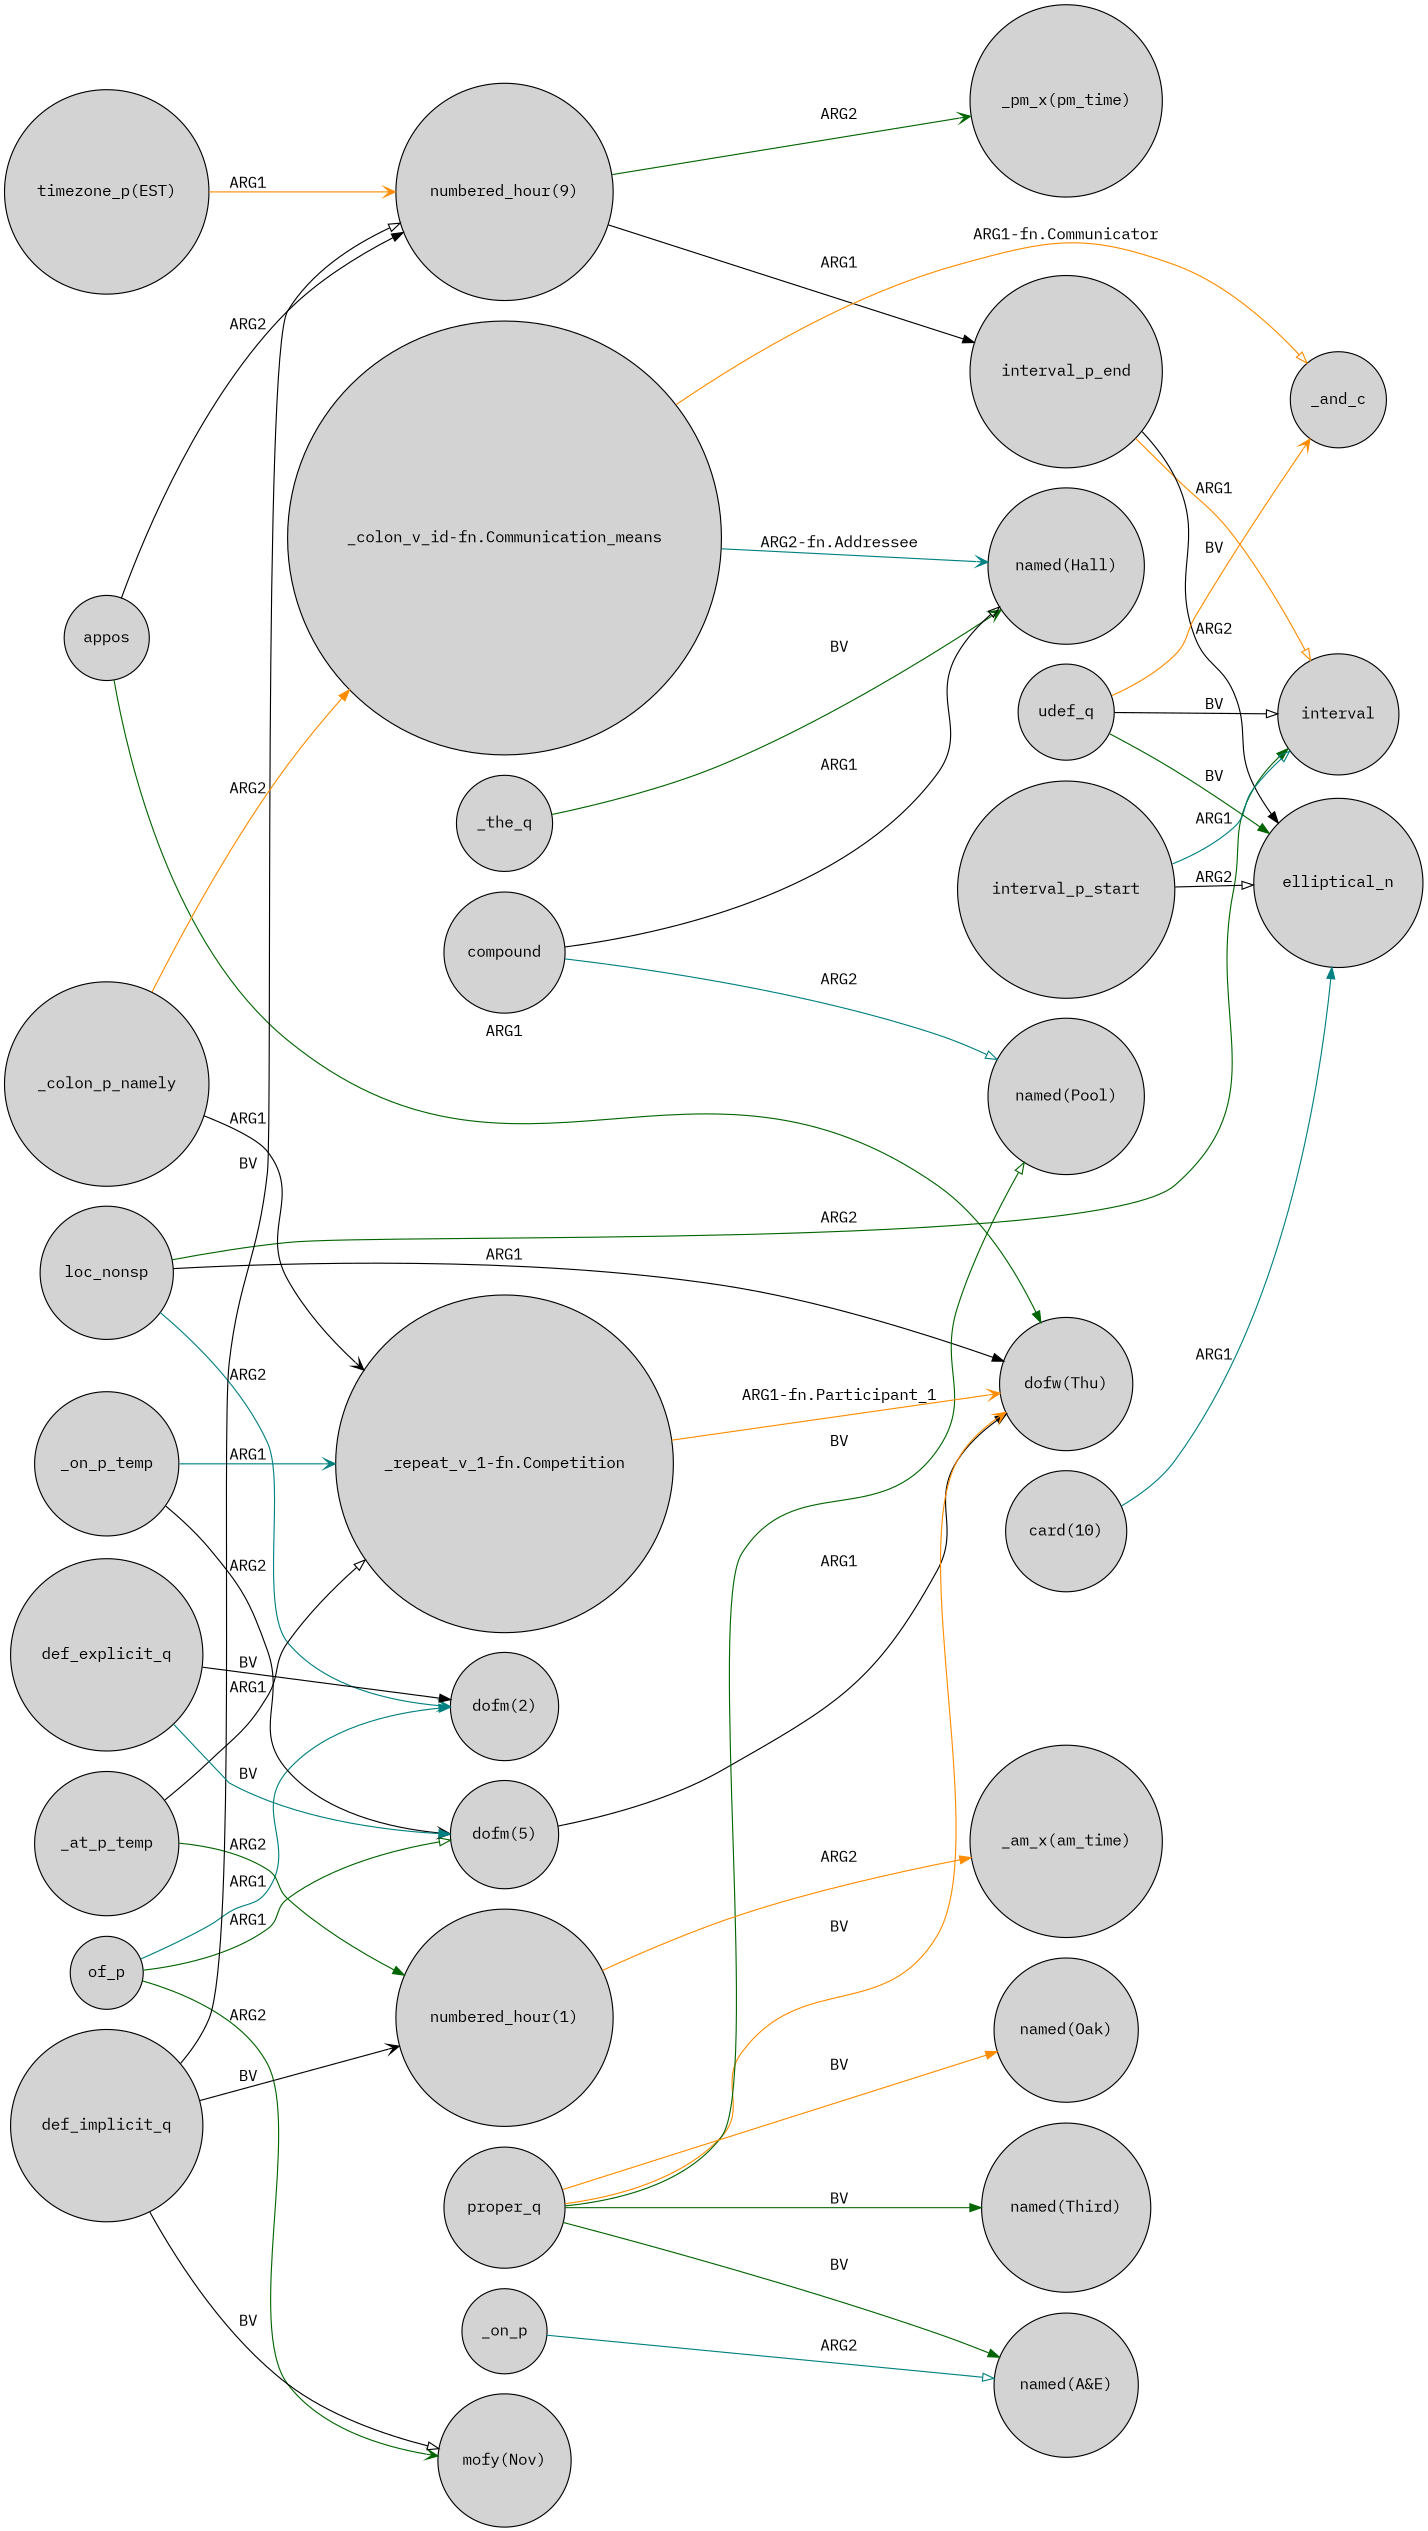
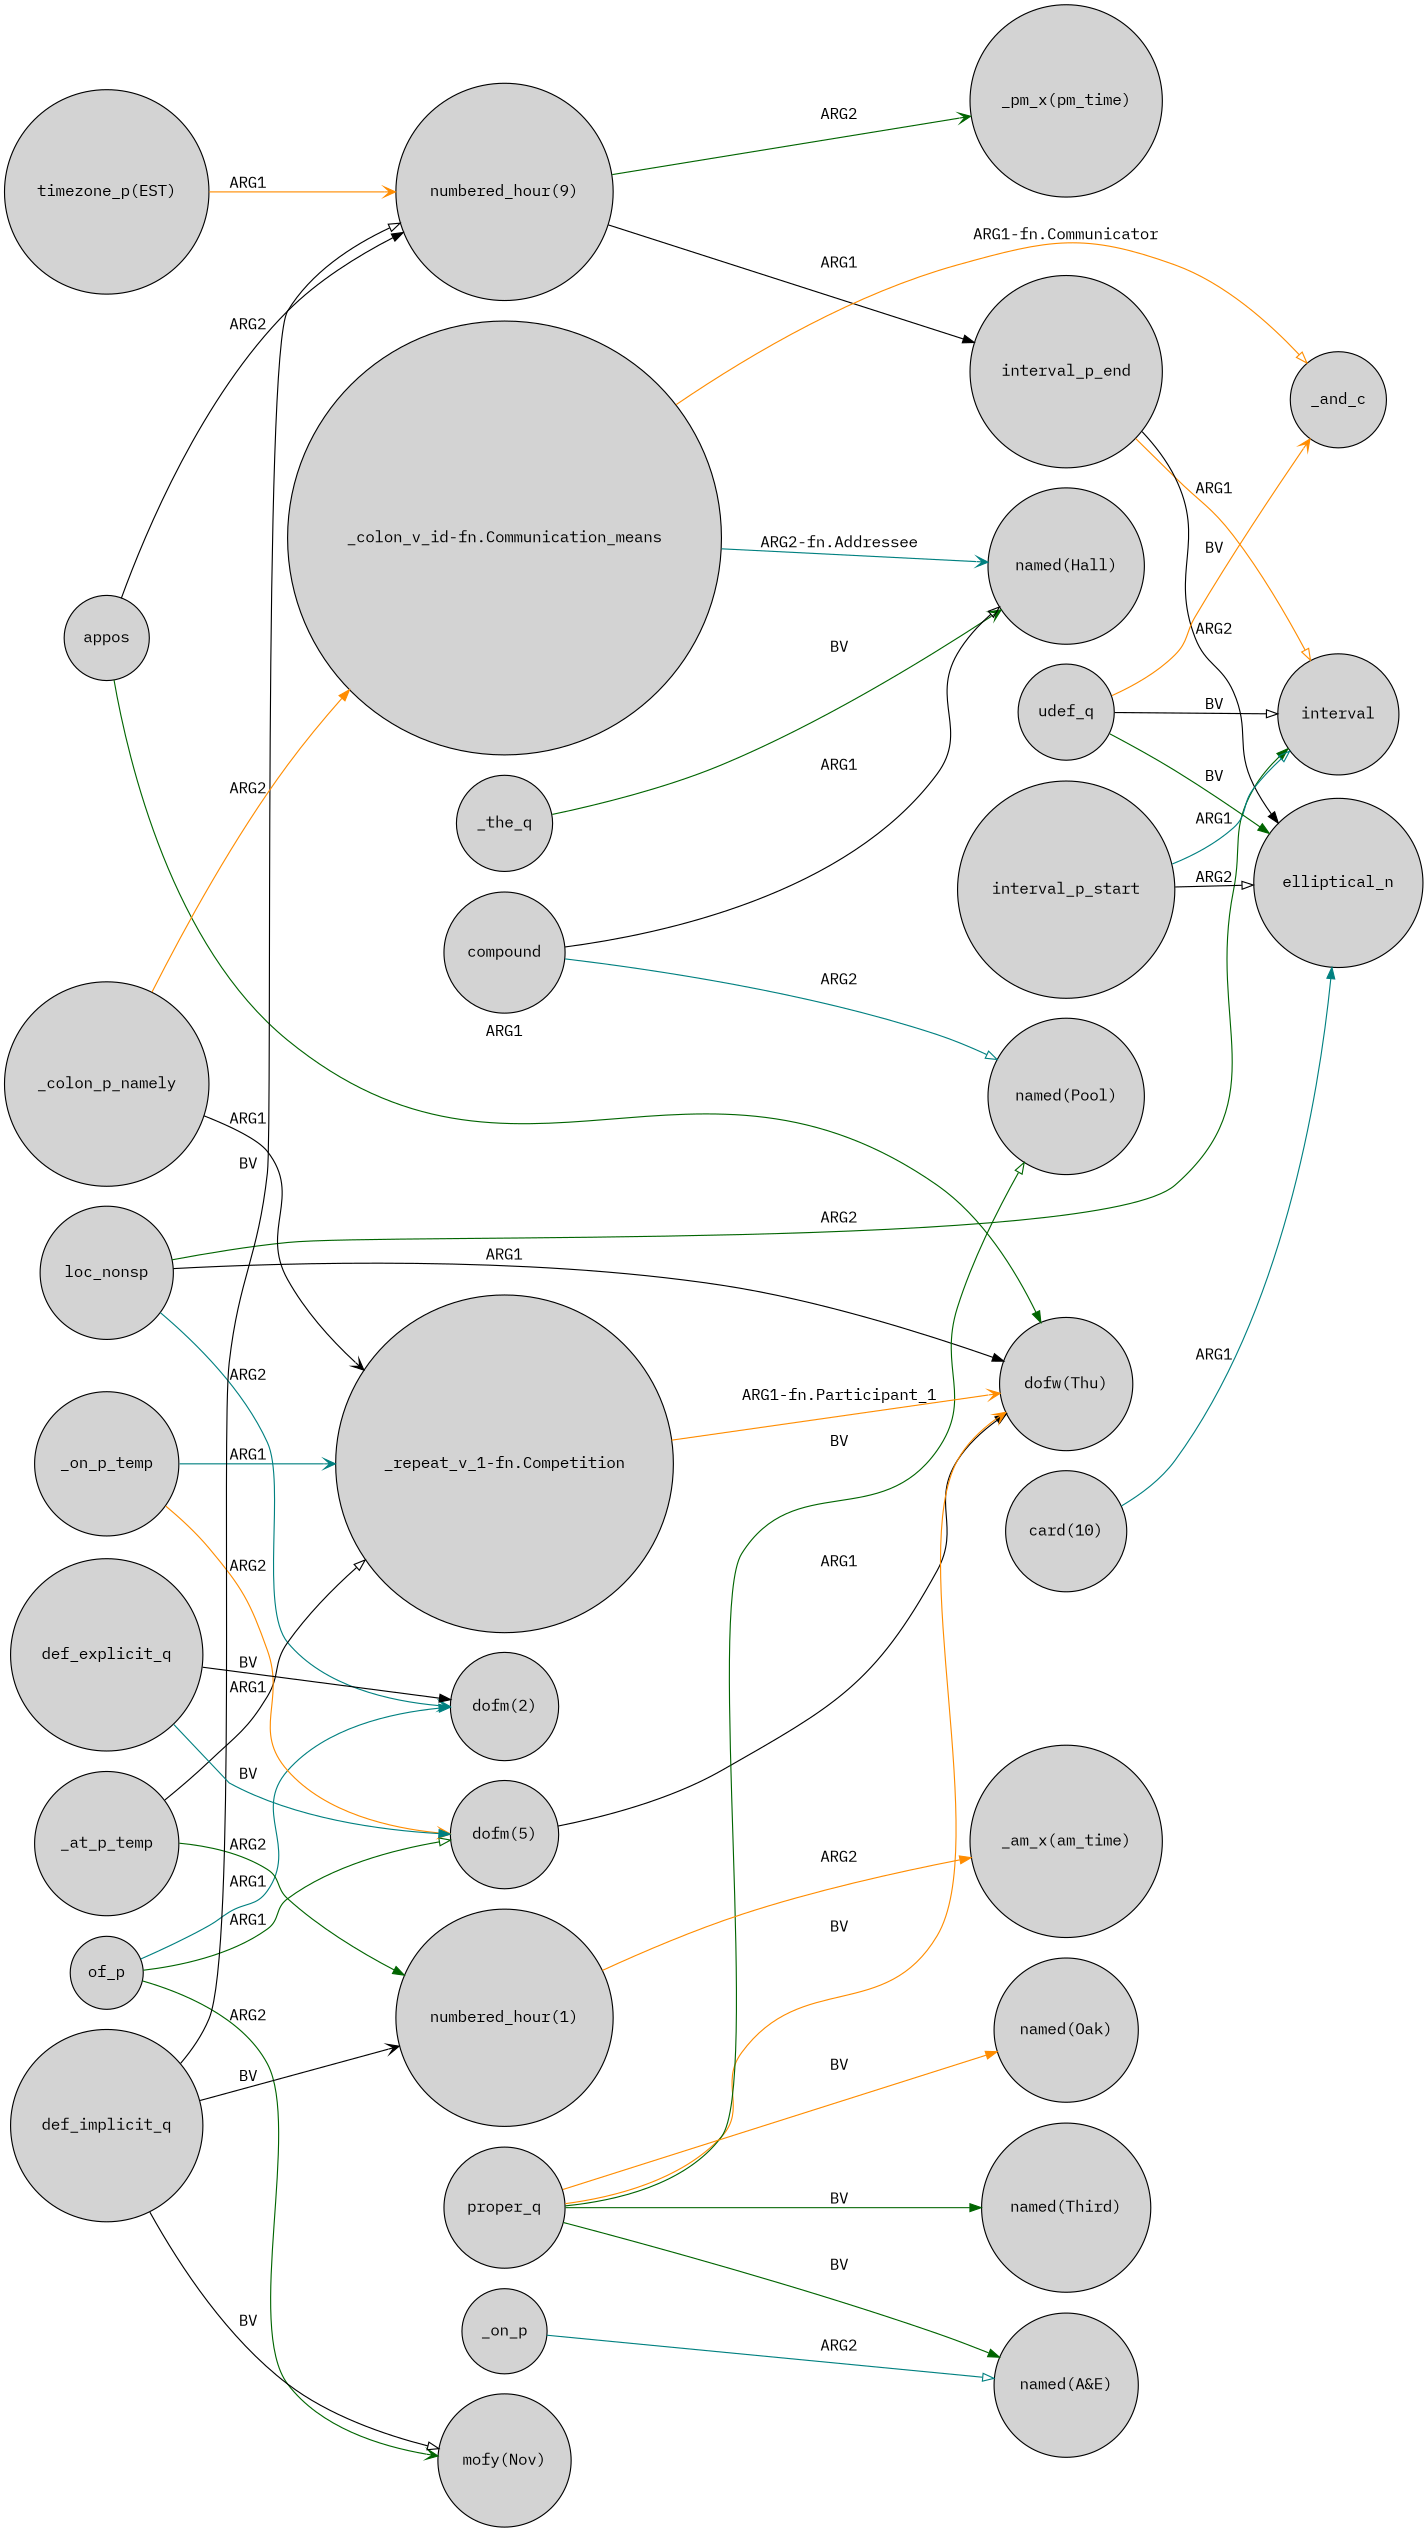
edge "_on_p_temp" -> "dofm(5)": color black -> darkorange
